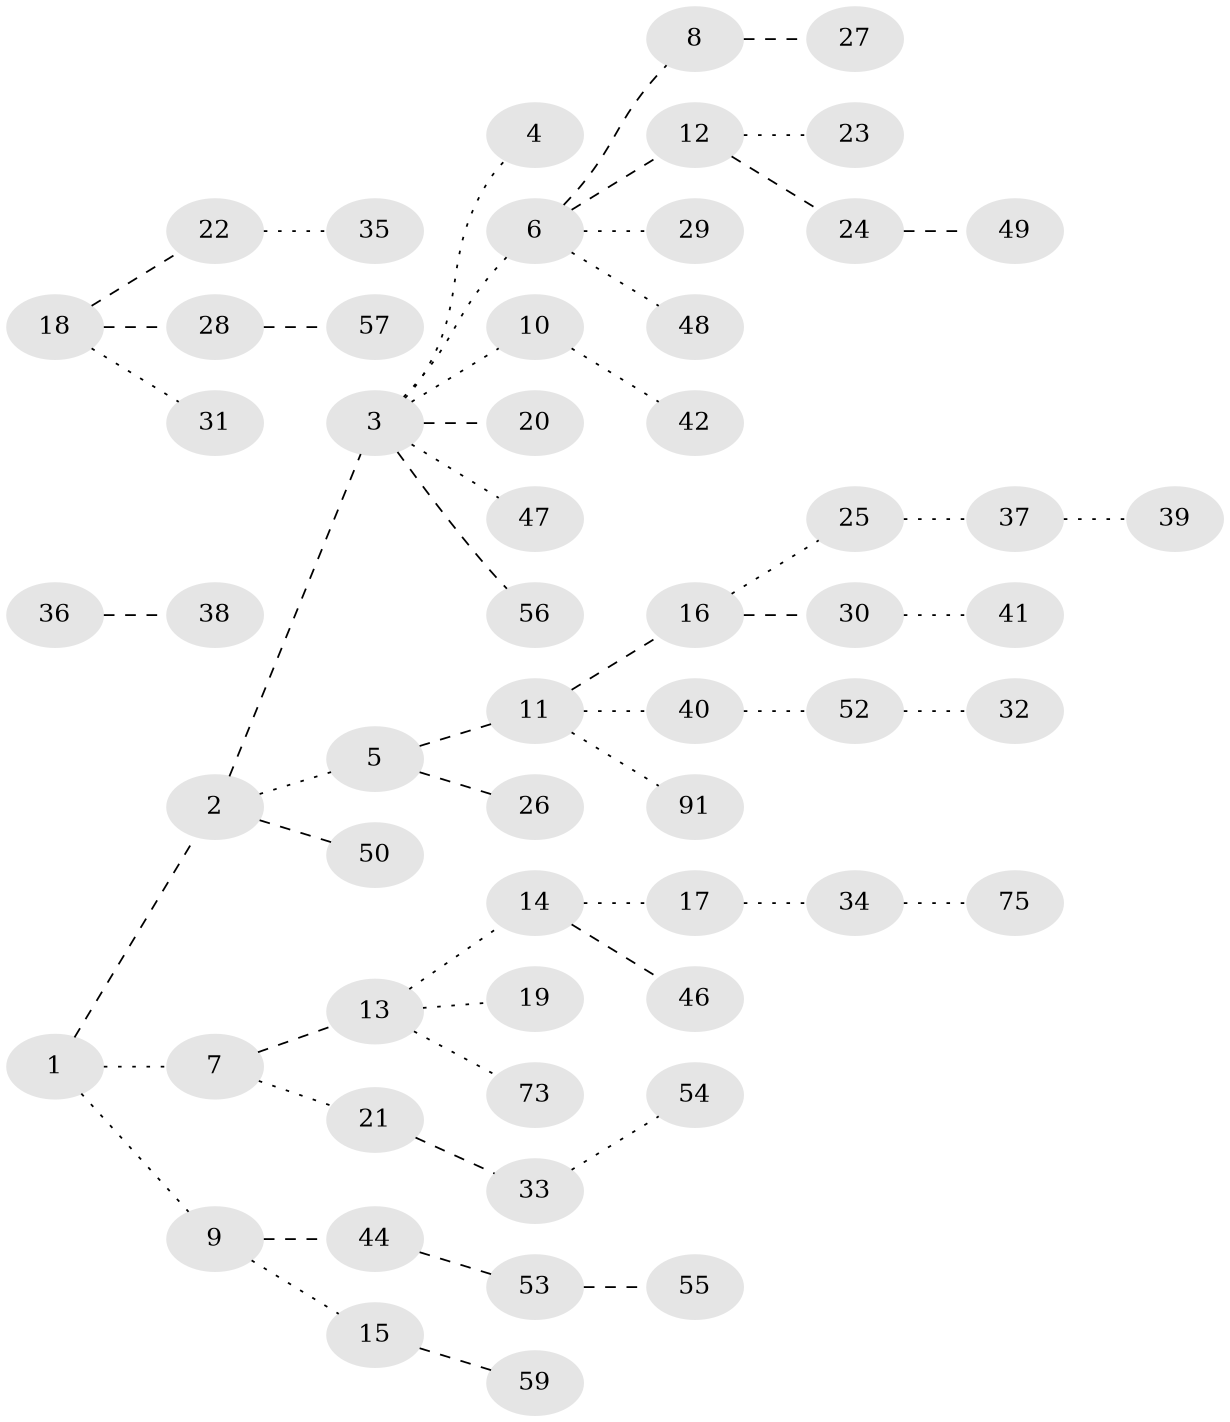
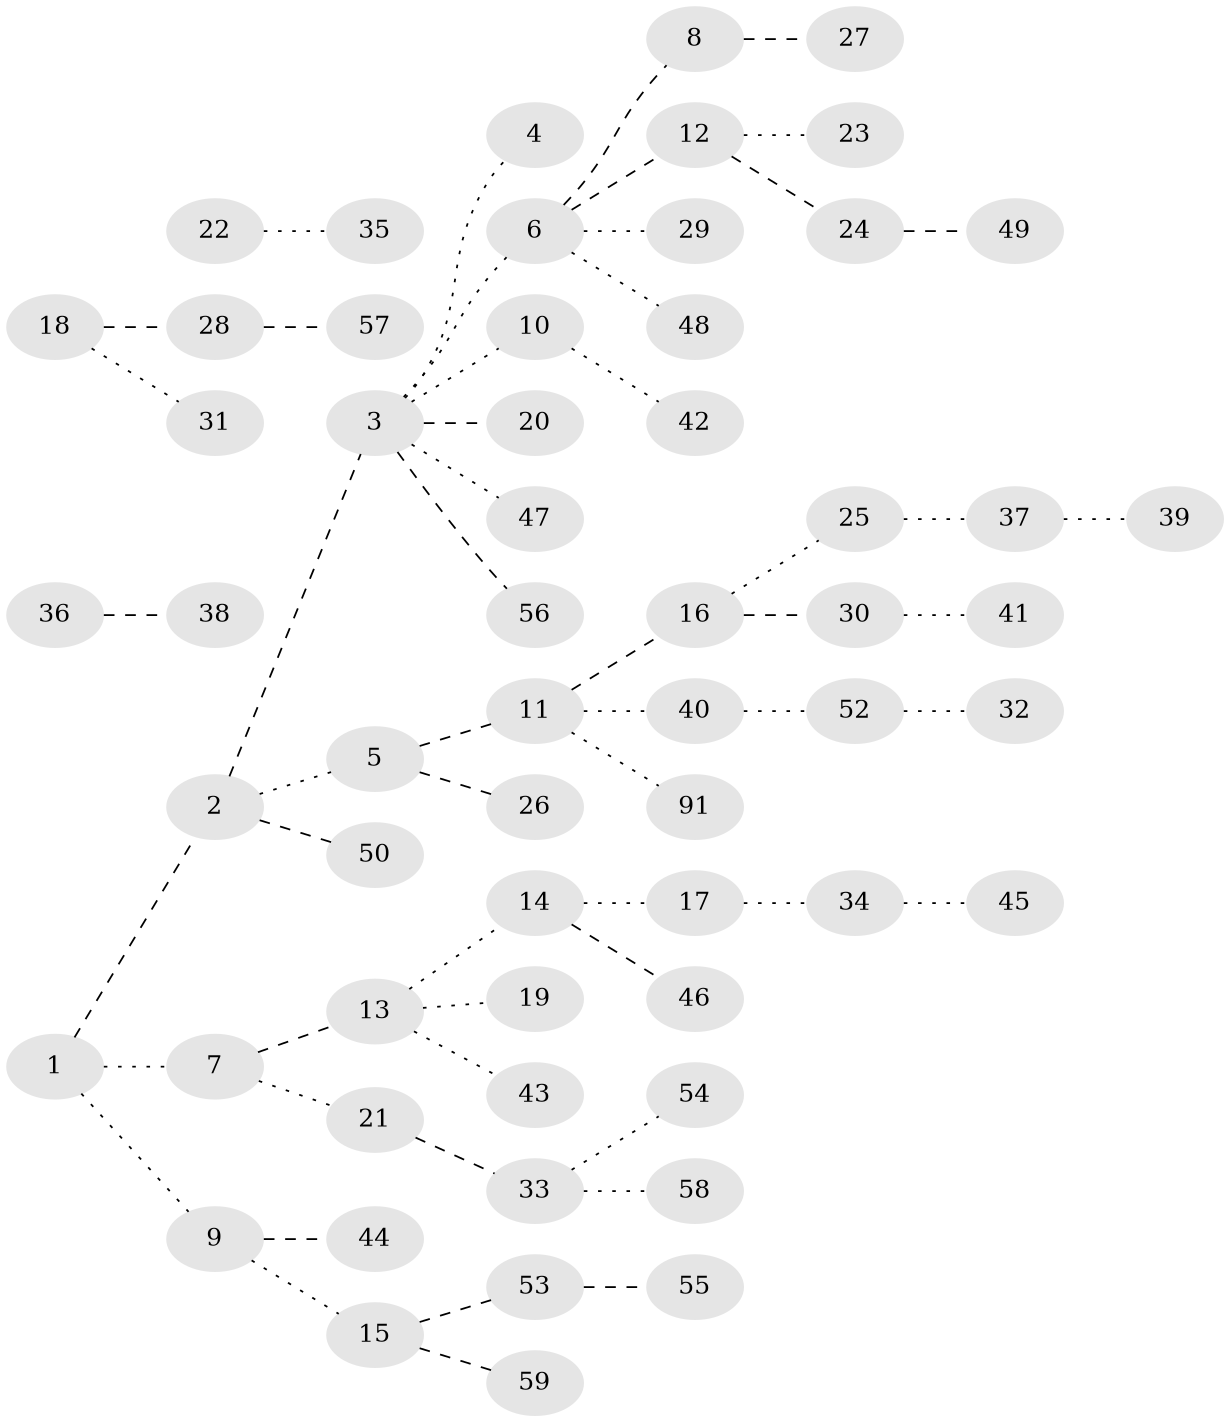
edge "22" -- "18": removed
node "75": label "75" -> "45"
node "73": label "73" -> "43"
node "58": added
edge "44" -- "53": now "15" -- "53"
